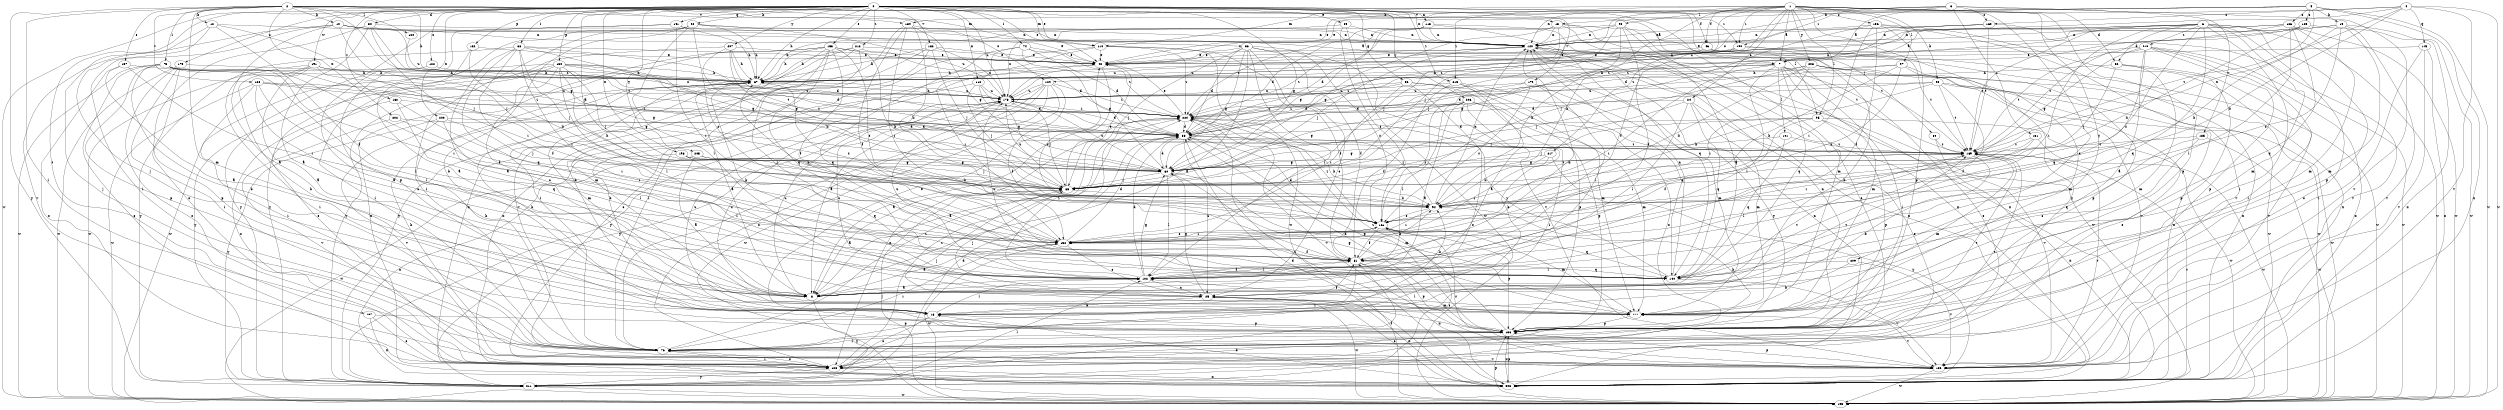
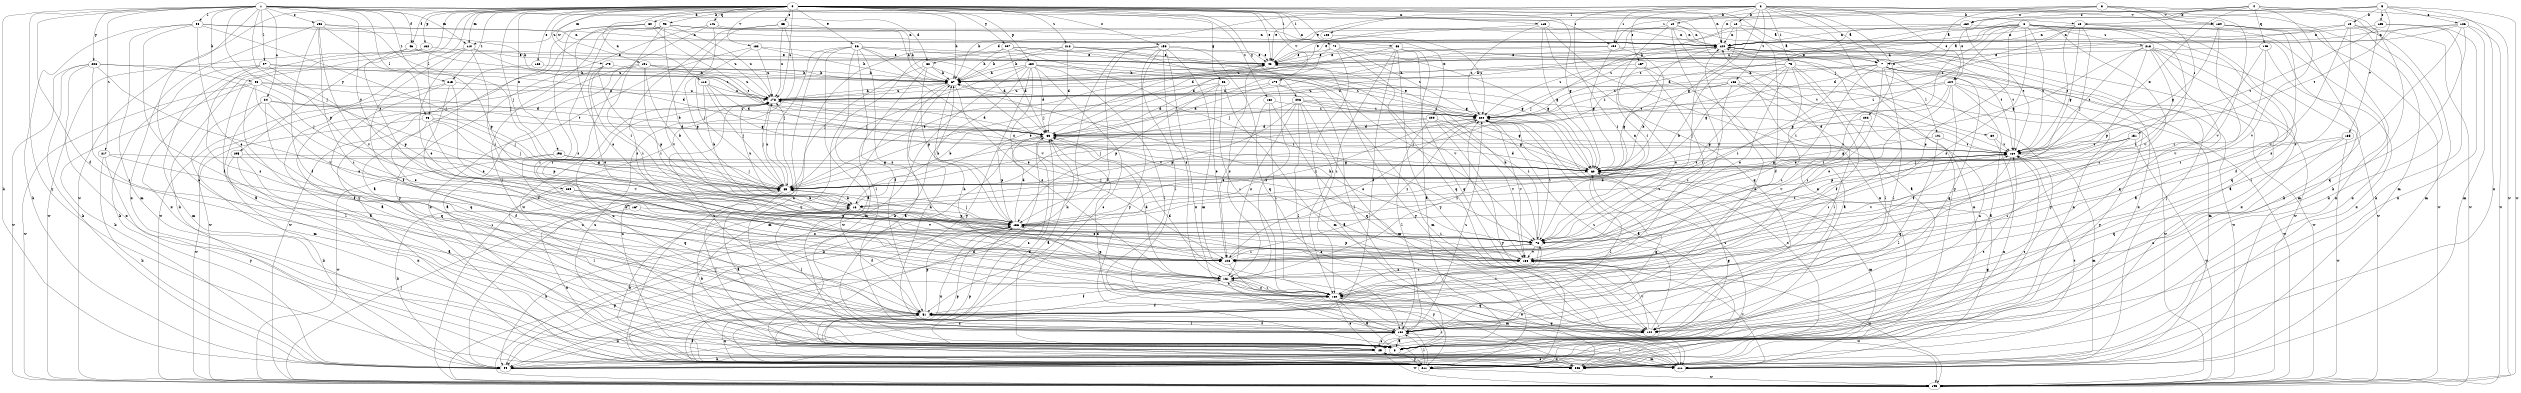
edge "68" -> "60": now "200" -> "60"
edge "182" -> "16": now "85" -> "16"
edge "151" -> "136": added, label "p"
edge "35" -> "186": added, label "v"
